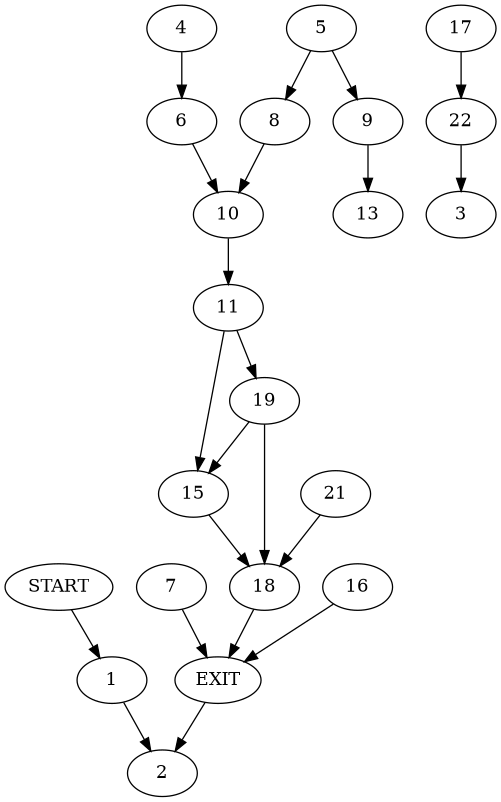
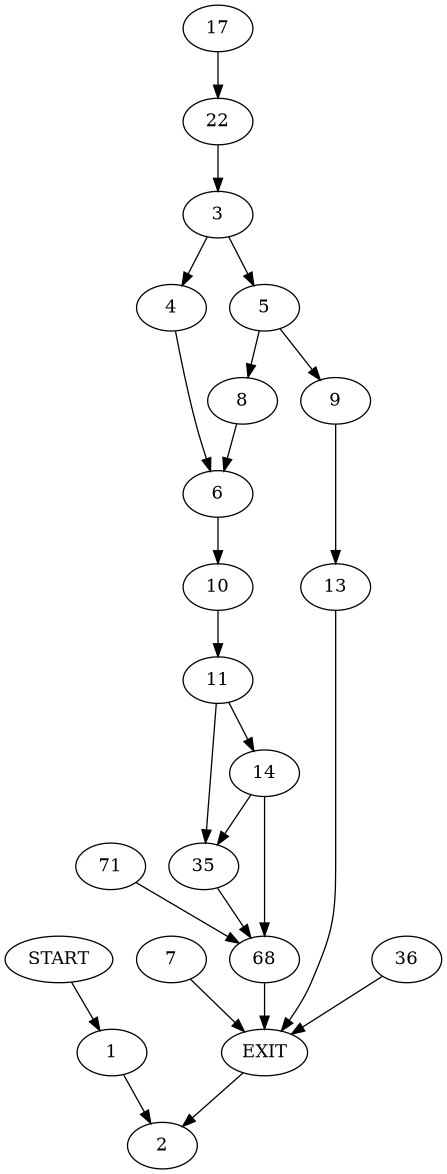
edge "8" -> "10": now "8" -> "6"
edge "3" -> "4": added
edge "3" -> "5": added
node "19": label "19" -> "14"
node "15": label "15" -> "35"
node "21": label "21" -> "71"
node "18": label "18" -> "68"
node "16": label "16" -> "36"
edge "13" -> "EXIT": added
